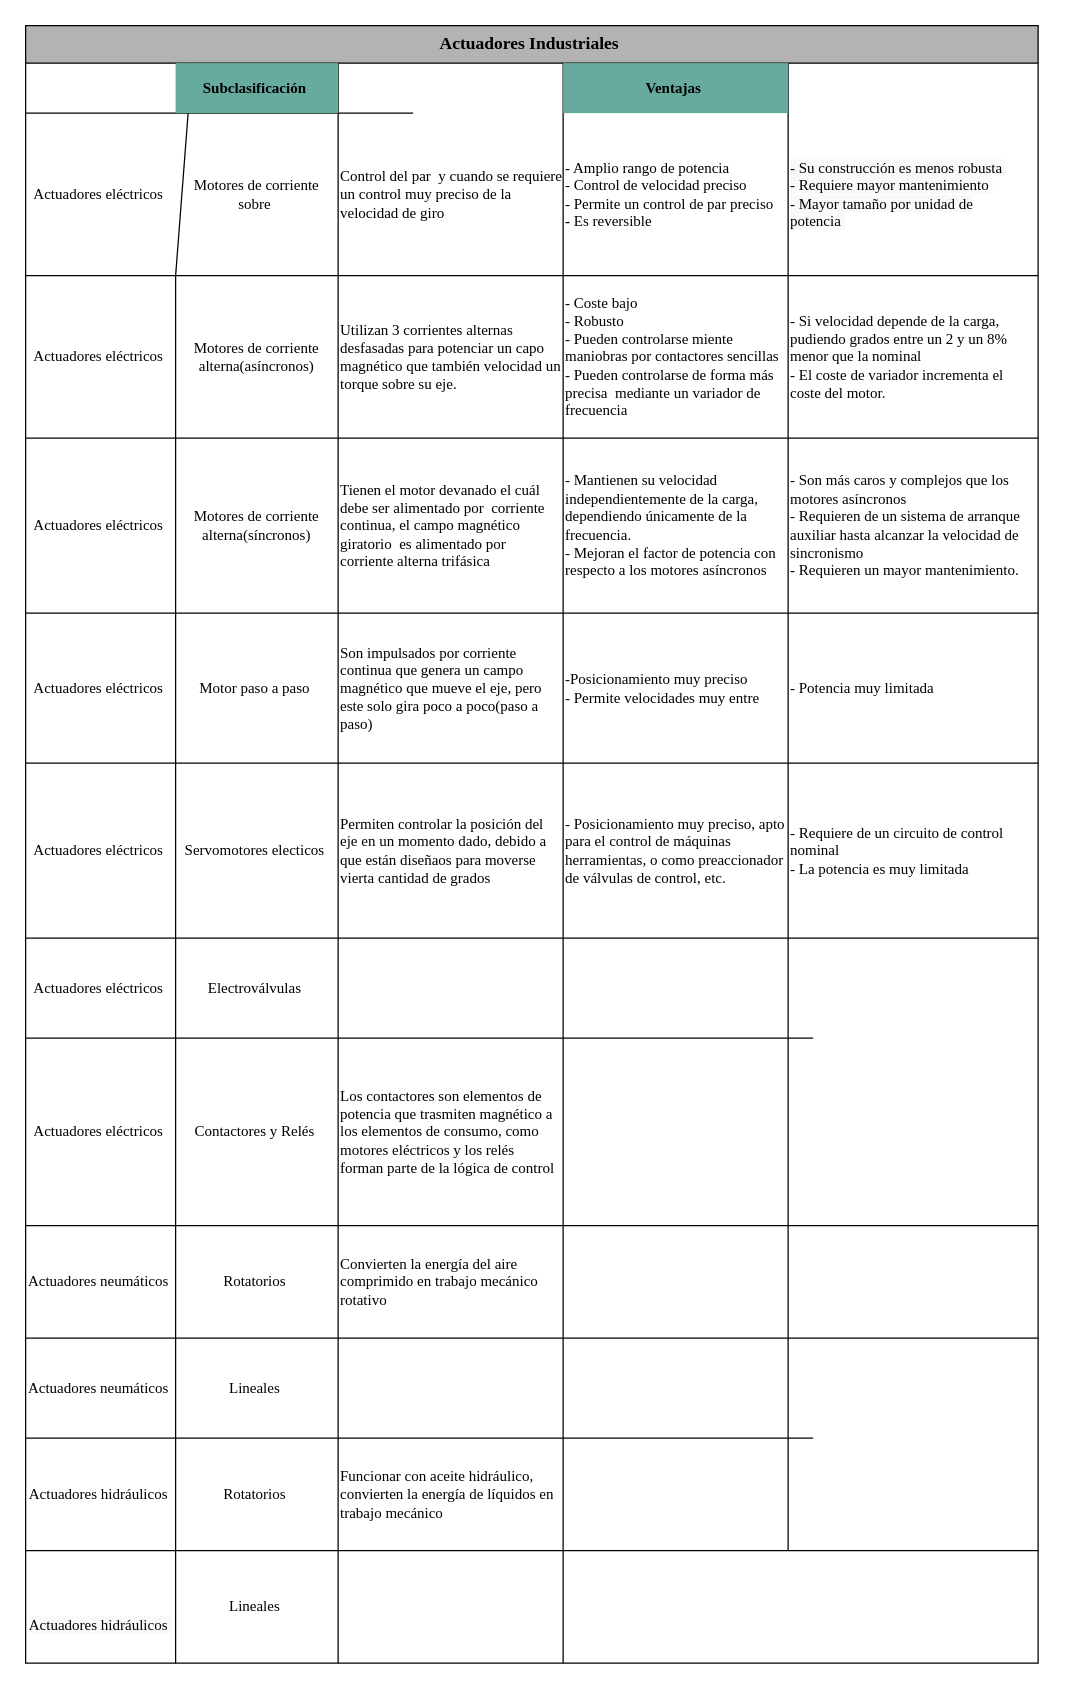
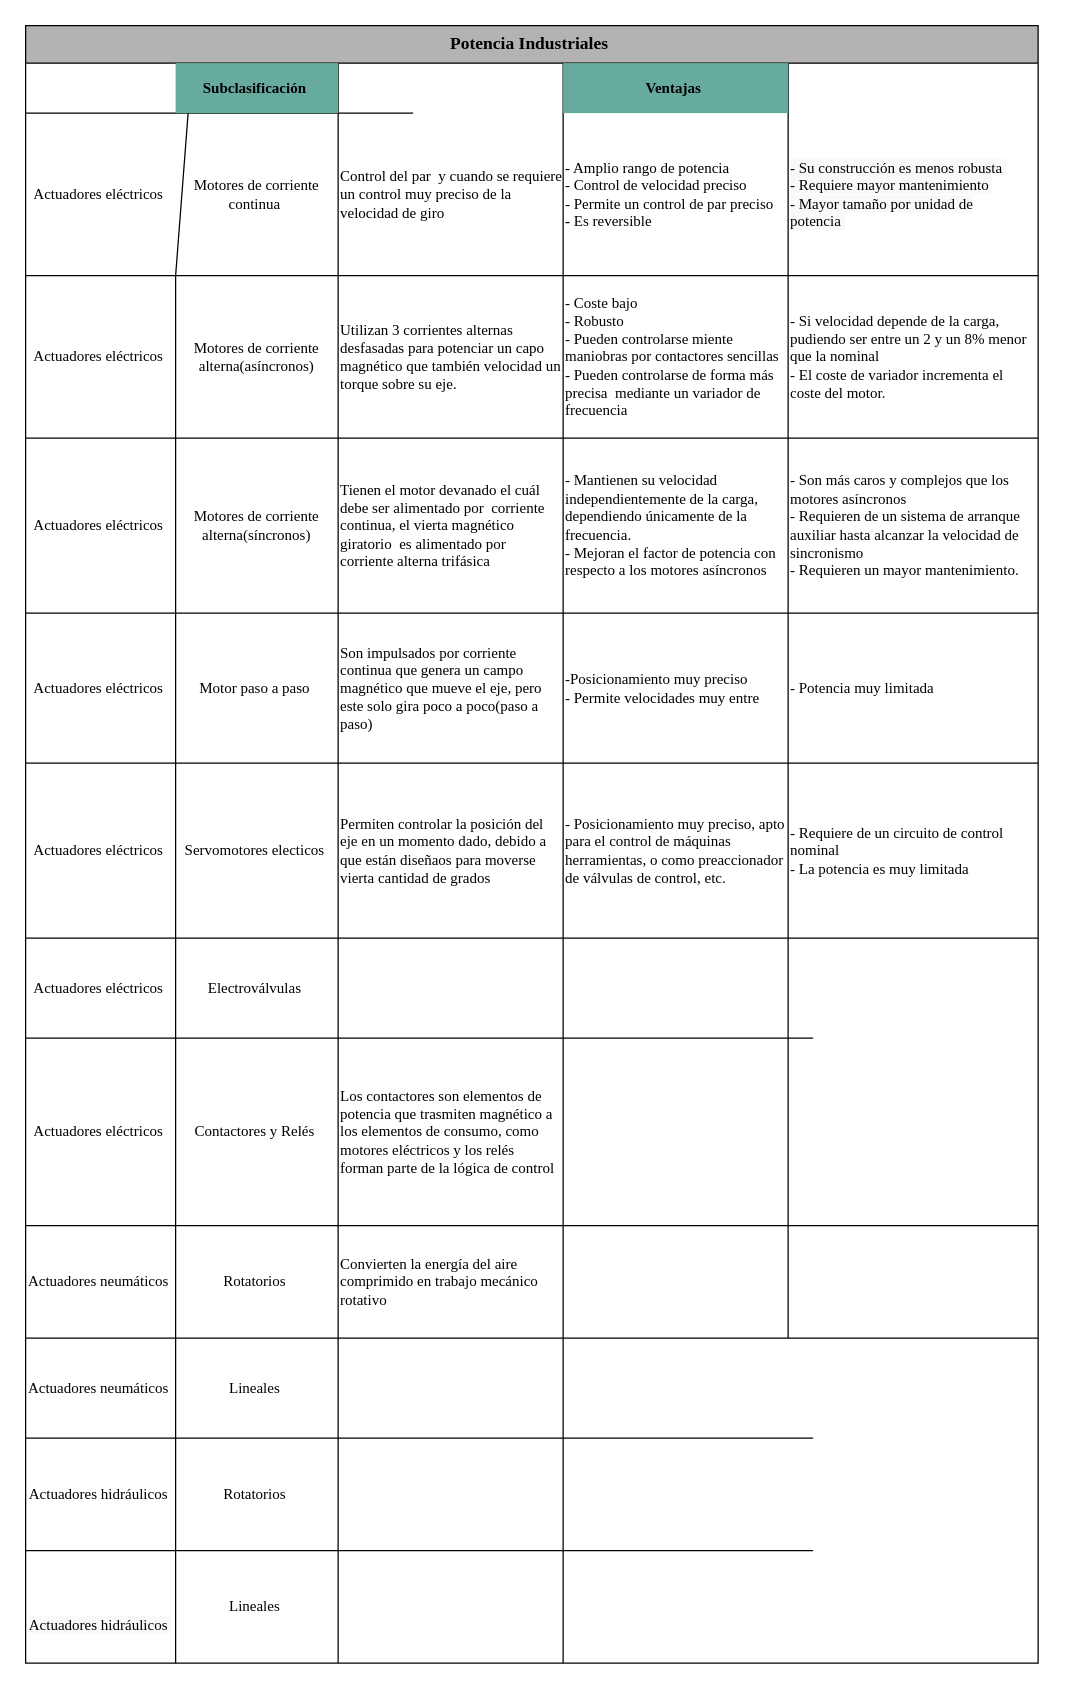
node "Actuadores Industriales": label "Actuadores Industriales" -> "Potencia Industriales"
node "Motores de corriente sobre": label "Motores de corriente sobre" -> "Motores de corriente continua"
node "- Si velocidad depende de la carga, pudiendo grados entre un 2 y un 8% menor que la nominal - El coste de variador incrementa el coste del motor.": label "- Si velocidad depende de la carga, pudiendo grados entre un 2 y un 8% menor que la nominal - El coste de variador incrementa el coste del motor." -> "- Si velocidad depende de la carga, pudiendo ser entre un 2 y un 8% menor que la nominal - El coste de variador incrementa el coste del motor."
node "Tienen el motor devanado el cuál debe ser alimentado por corriente continua, el campo magnético giratorio es alimentado por corriente alterna trifásica": label "Tienen el motor devanado el cuál debe ser alimentado por corriente continua, el campo magnético giratorio es alimentado por corriente alterna trifásica" -> "Tienen el motor devanado el cuál debe ser alimentado por corriente continua, el vierta magnético giratorio es alimentado por corriente alterna trifásica"
node "Funcionar con aceite hidráulico, convierten la energía de líquidos en trabajo mecánico": removed
